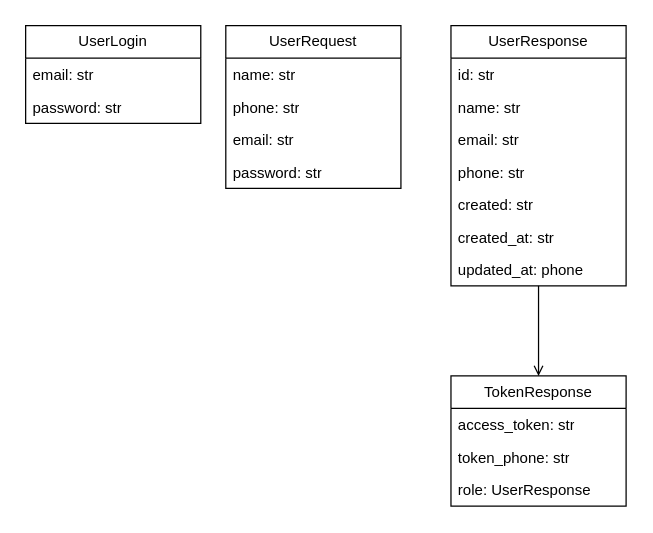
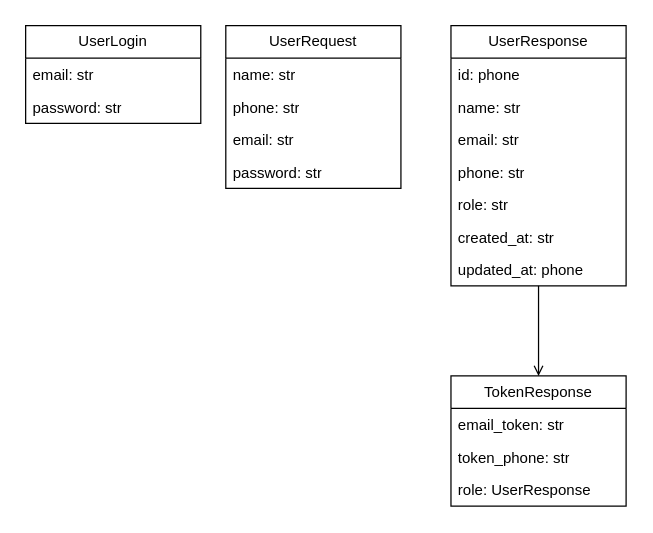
node "id: str": label "id: str" -> "id: phone"
node "created: str": label "created: str" -> "role: str"
node "access_token: str": label "access_token: str" -> "email_token: str"
